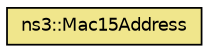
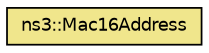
node "ns3::Mac15Address": label "ns3::Mac15Address" -> "ns3::Mac16Address"
